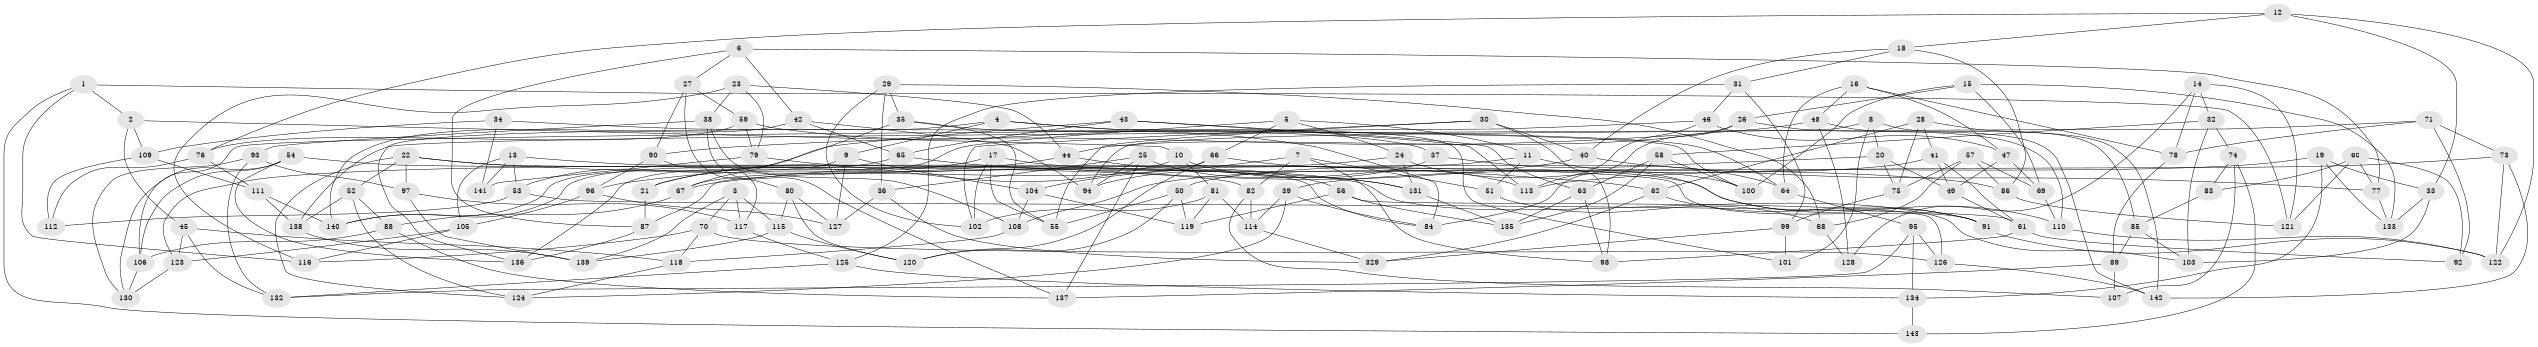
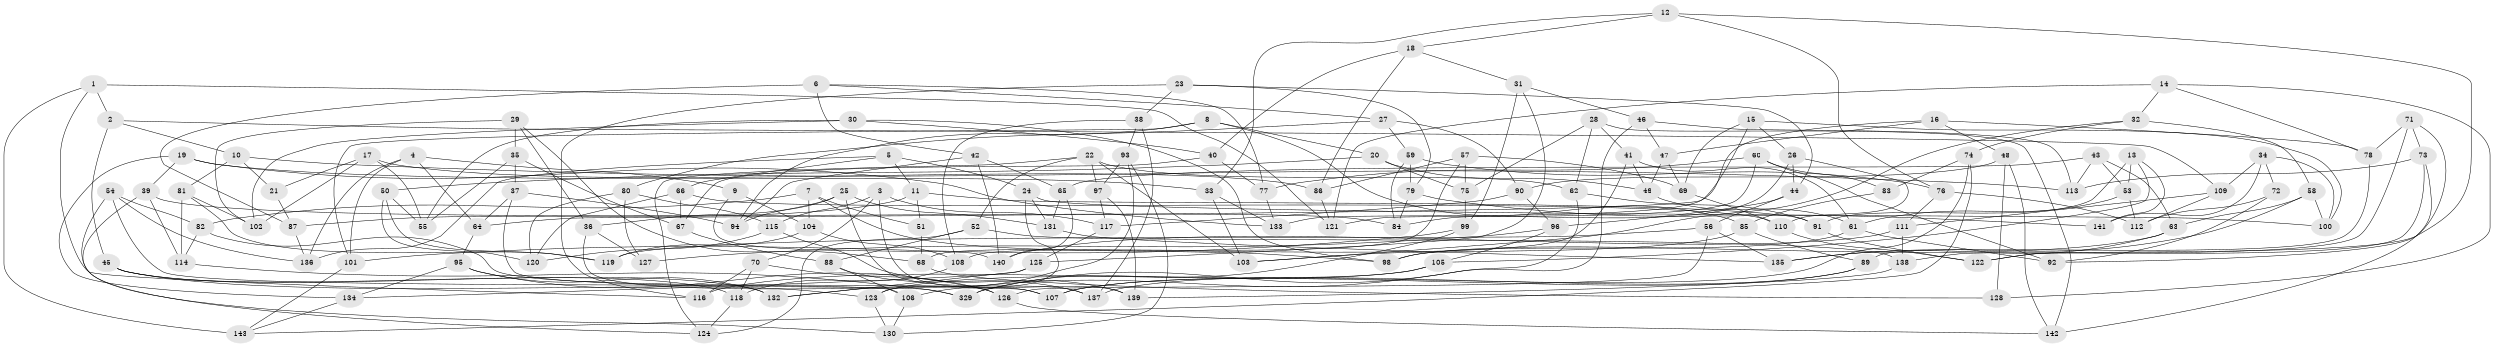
edge "9" -- "127": removed
node "72": added
edge "37" -- "107": added
edge "101" -- "143": added
